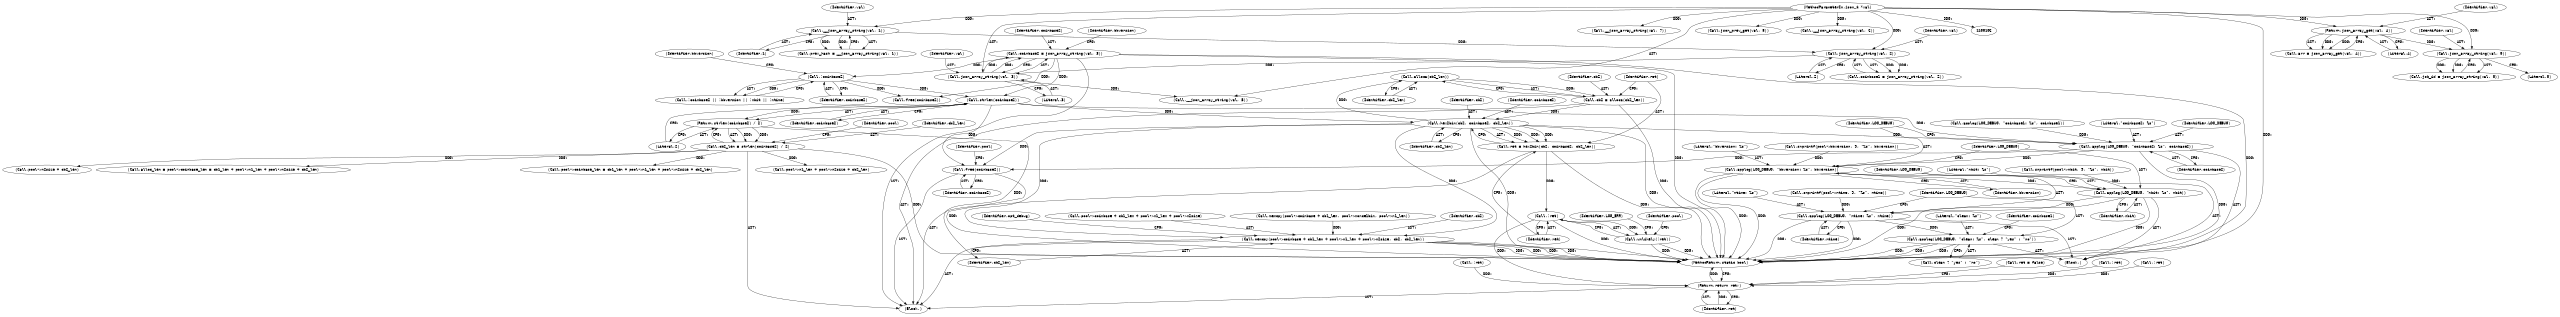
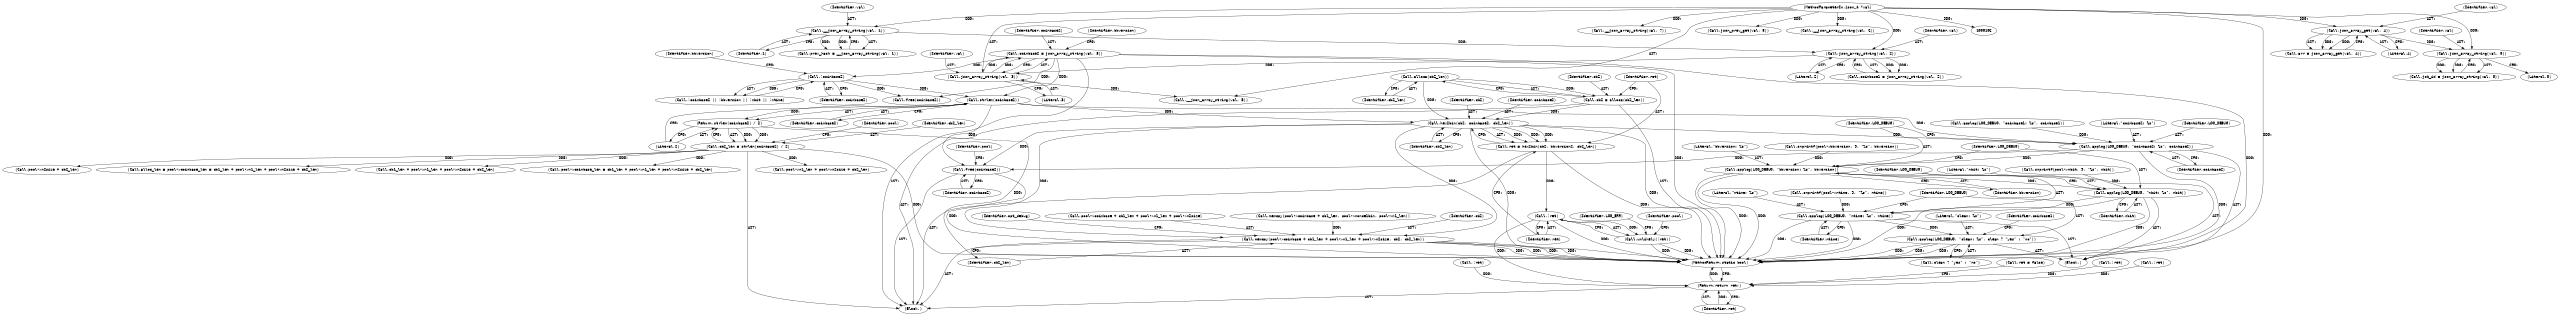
node "1100106": label "1100106" -> "1000106"
node "(Return,json_array_get(val, 4))": label "(Return,json_array_get(val, 4))" -> "(Call,json_array_get(val, 4))"
edge "(Call,coinbase1 = json_array_string(val, 2))" -> "(Call,json_array_string(val, 2))": label "AST: " -> "CFG: "
edge "(Call,hex2bin(cb2, coinbase2, cb2_len))" -> "(Call,alloca(cb2_len))": reversed
node "(Call,ret = hex2bin(cb2, coinbase2, cb2_len))": label "(Call,ret = hex2bin(cb2, coinbase2, cb2_len))" -> "(Call,ret = hex2bin(cb2, bbversion2, cb2_len))"
node "(Call,cb1_len + pool->n1_len + pool->n2size + cb2_len)": added
edge "(Call,cb2 = alloca(cb2_len))" -> "(MethodReturn,static bool)": label "DDG: " -> "AST: "
